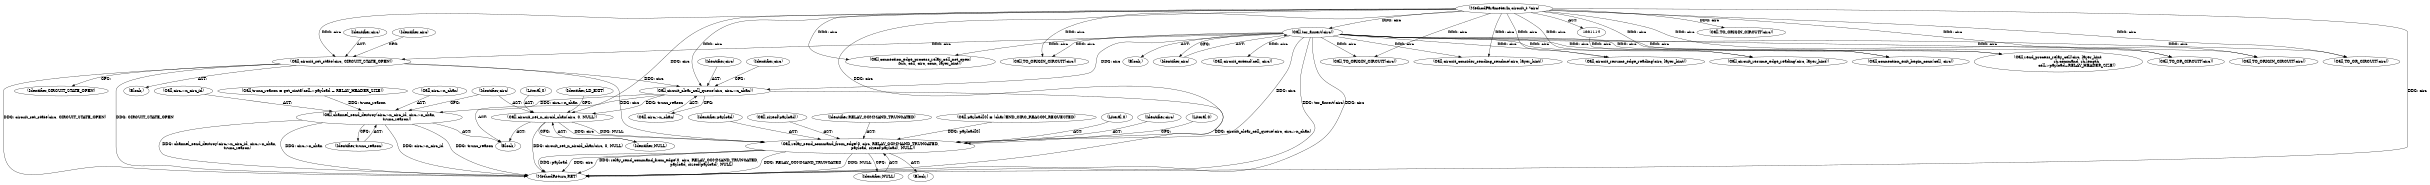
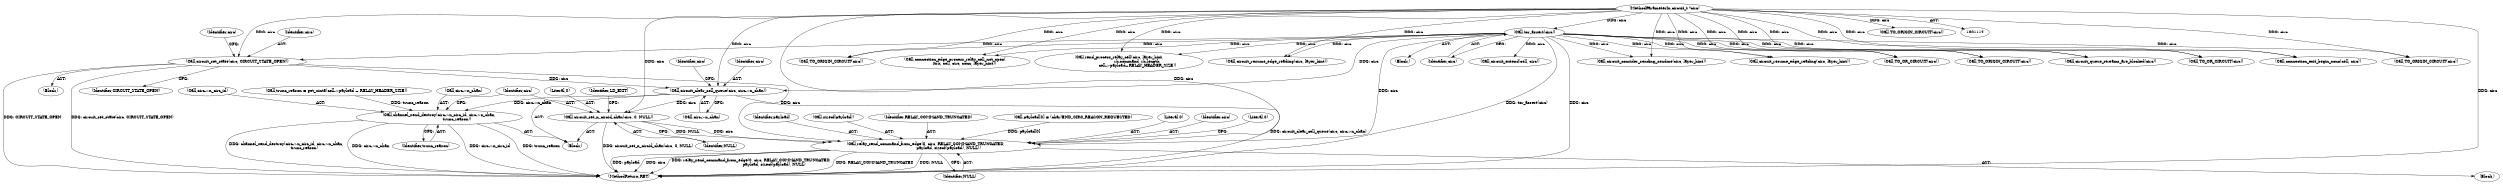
edge "1001114" -> "(Call,connection_exit_begin_conn(cell, circ))": now "(MethodParameterIn,circuit_t *circ)" -> "(Call,connection_exit_begin_conn(cell, circ))"
node "(Call,circuit_queue_streams_are_blocked(circ))": added
edge "(Call,circuit_clear_cell_queue(circ, circ->n_chan))" -> "(Call,circuit_set_n_circid_chan(circ, 0, NULL))": label "DDG: trunc_reason" -> "DDG: circ"
